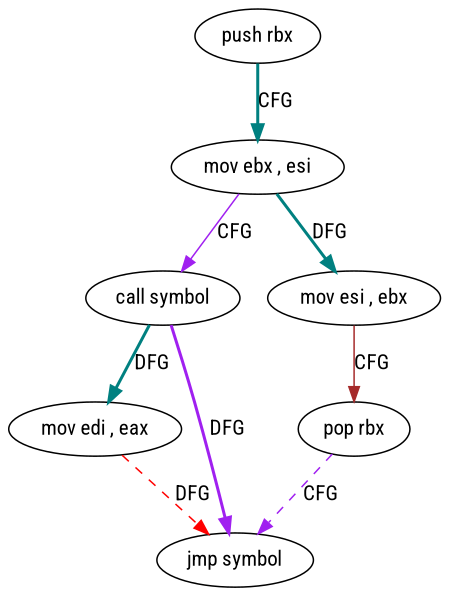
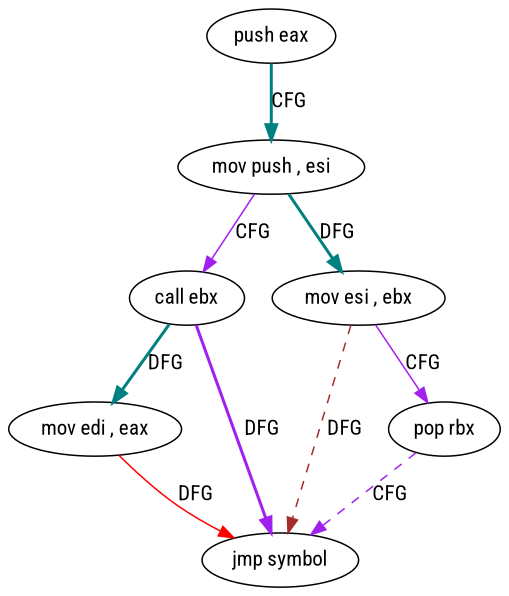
node "push rbx": label "push rbx" -> "push eax"
node "mov ebx , esi": label "mov ebx , esi" -> "mov push , esi"
node "call symbol": label "call symbol" -> "call ebx"
edge "mov esi , ebx" -> "pop rbx": color brown -> purple
edge "mov esi , ebx" -> "jmp symbol": added, label "DFG"
edge "mov edi , eax" -> "jmp symbol": style dashed -> solid
